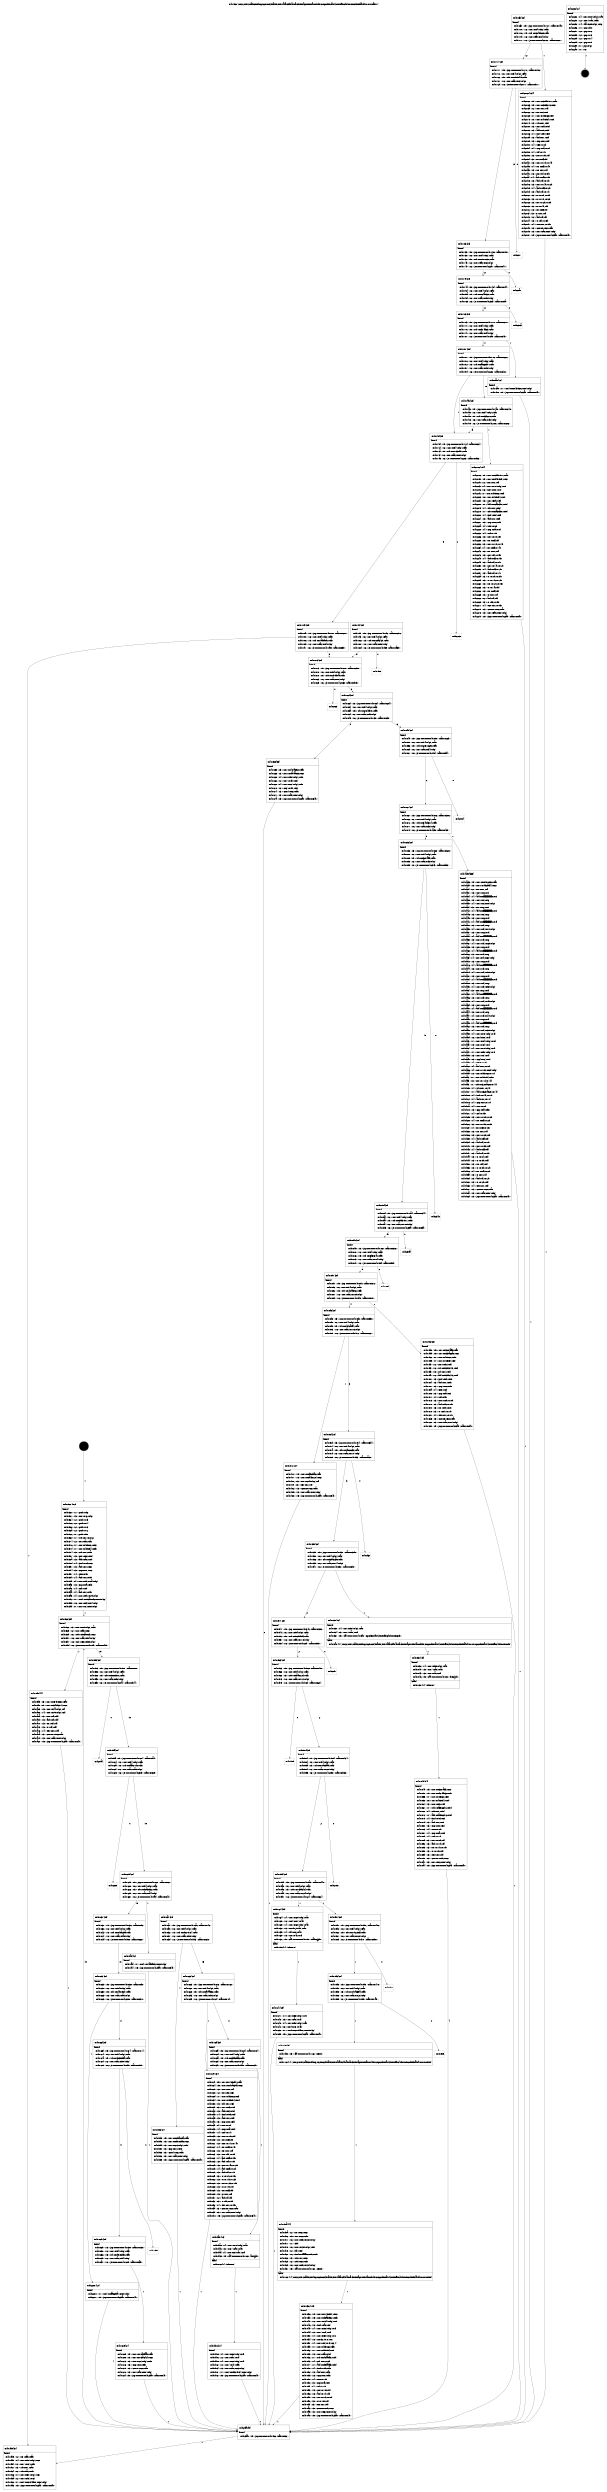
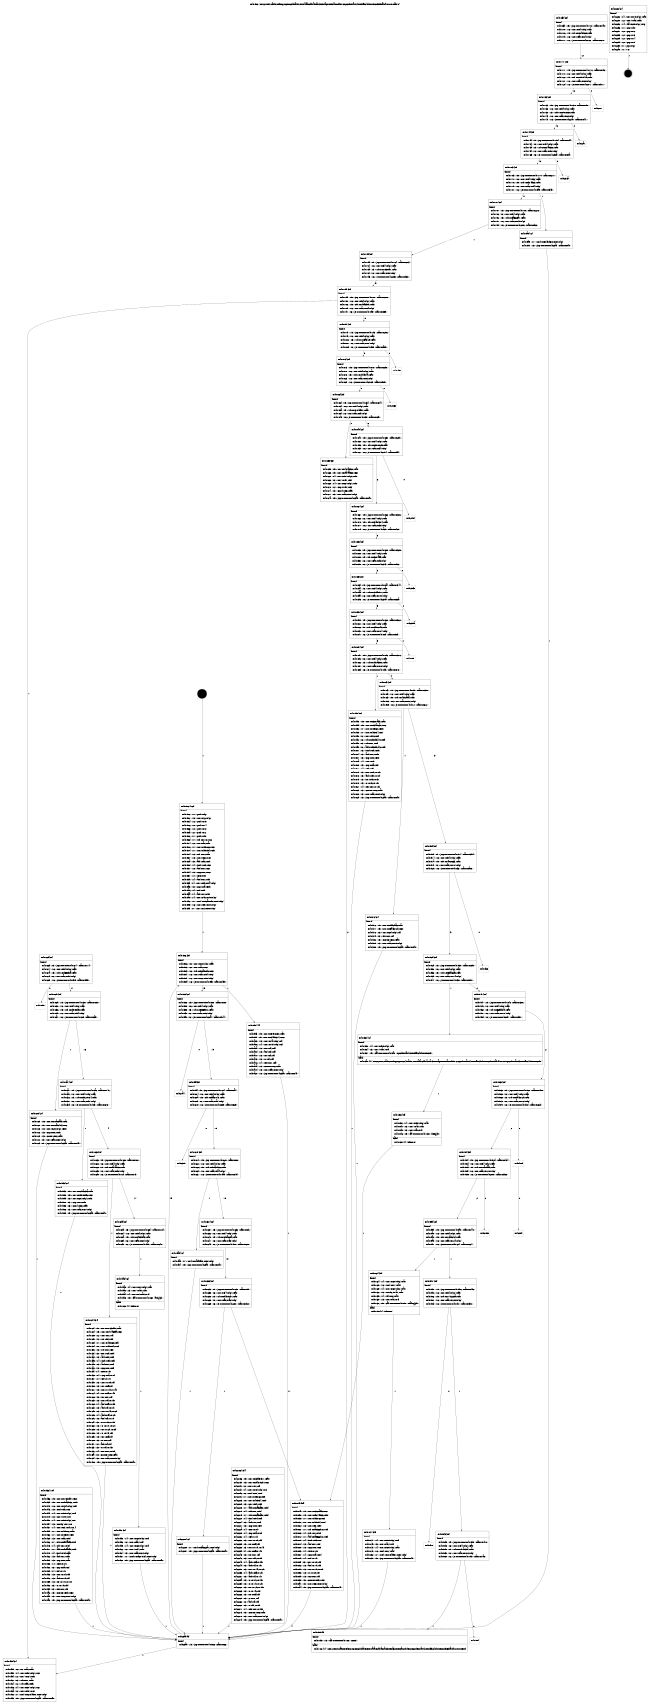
node "0x402160 [134]": removed
node "0x4017a3 [28]": removed
node "0x4022e3": removed
edge "0x4017db [28]" -> "0x401813 [28]": now "0x4017db [28]" -> "0x4017f7 [28]"
node "0x401a25 [333]": removed
edge "0x40168b [28]" -> "0x4016a7 [28]": added, label "16"
edge "0x401947 [28]" -> "0x4020f7": now "0x401b8d" -> "0x4020f7"
edge "0x4016a7 [28]" -> "0x4016c3 [28]": label " 15" -> " 4"
edge "0x401653 [28]" -> "0x40166f [28]": now "0x401653 [28]" -> "0x401e4b [94]"
node "0x401d0a [44]": removed
